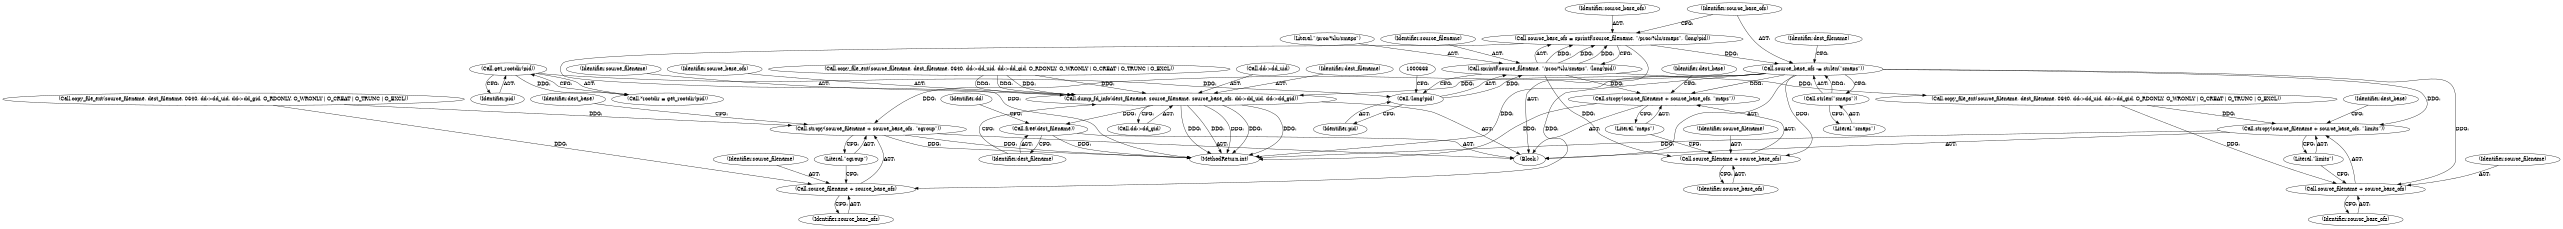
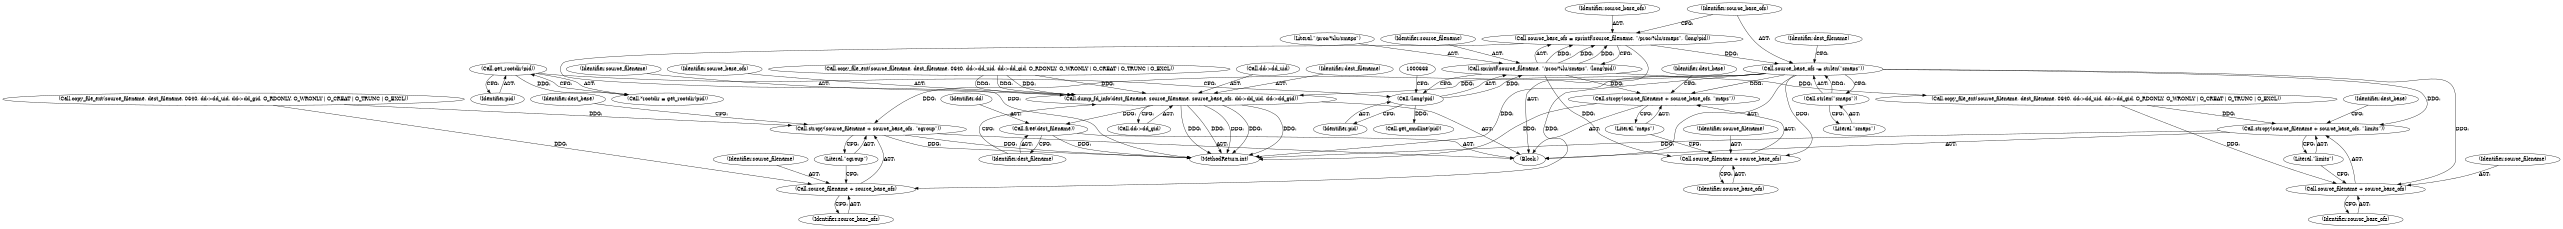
edge "(Call,get_rootdir(pid))" -> "(Call,(long)pid)": label "DDG: " -> "CFG: "
edge "(Identifier,dd)" -> "(Call,free(dest_filename))": label "CFG: " -> "AST: "
node "(Call,get_cmdline(pid))": added
